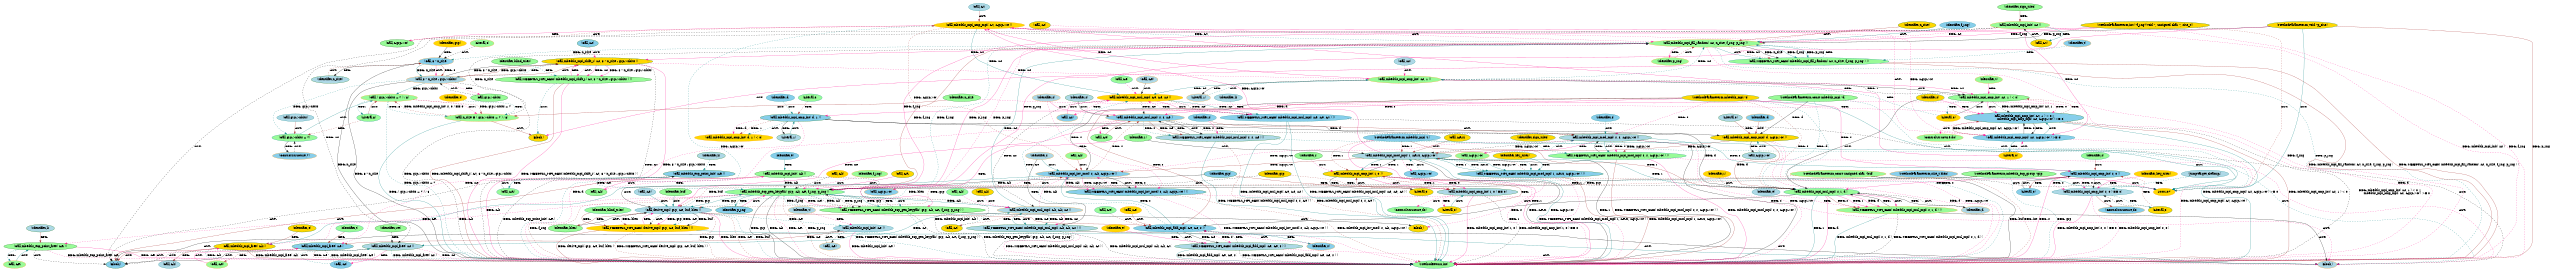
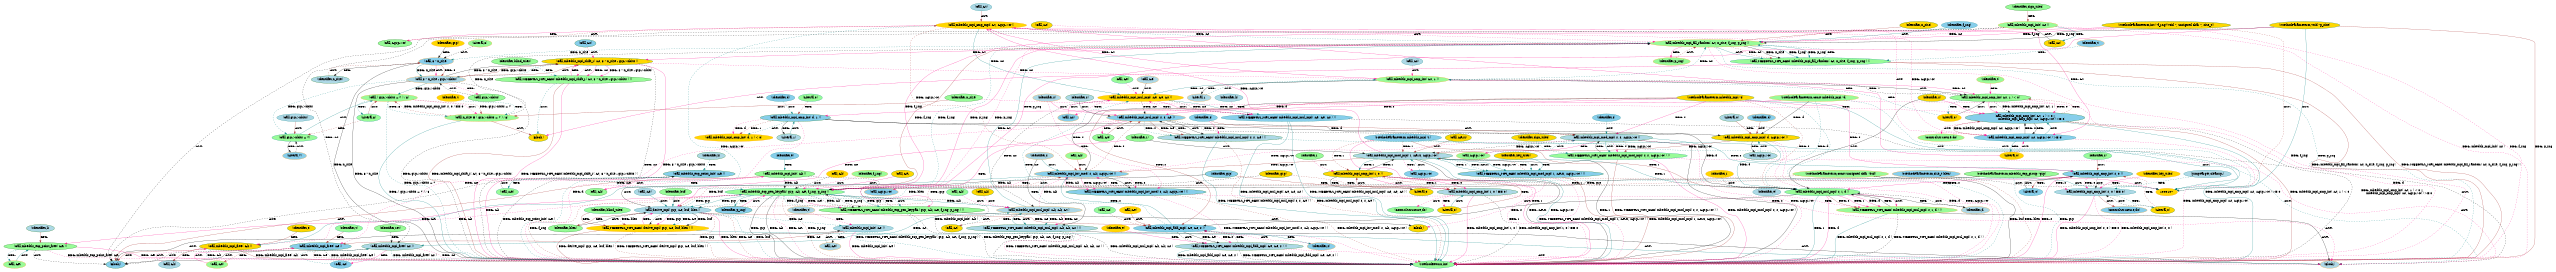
node "(MethodParameterIn,const mbedtls_mpi *d)": color darkgreen -> darkorange
edge "(MethodParameterIn,mbedtls_mpi *s)" -> "(Call,mbedtls_mpi_mod_mpi( s, s, &grp->N ))": style dashed -> solid
node "(ControlStructure,7)": label "(ControlStructure,7)" -> "(Literal,7)"
edge "(Call,mbedtls_mpi_cmp_mpi( d, &grp->N ))" -> "(Call,mbedtls_mpi_mul_mpi( s, r, d ))": color brown -> teal
edge "(Call,mbedtls_ecp_gen_keypair( grp, &k, &R, f_rng, p_rng ))" -> "(Call,mbedtls_ecp_point_free( &R ))": style dashed -> solid
edge "(MethodParameterIn,size_t blen)" -> "(MethodReturn,int)": label "DDG: int" -> "DDG: blen"
